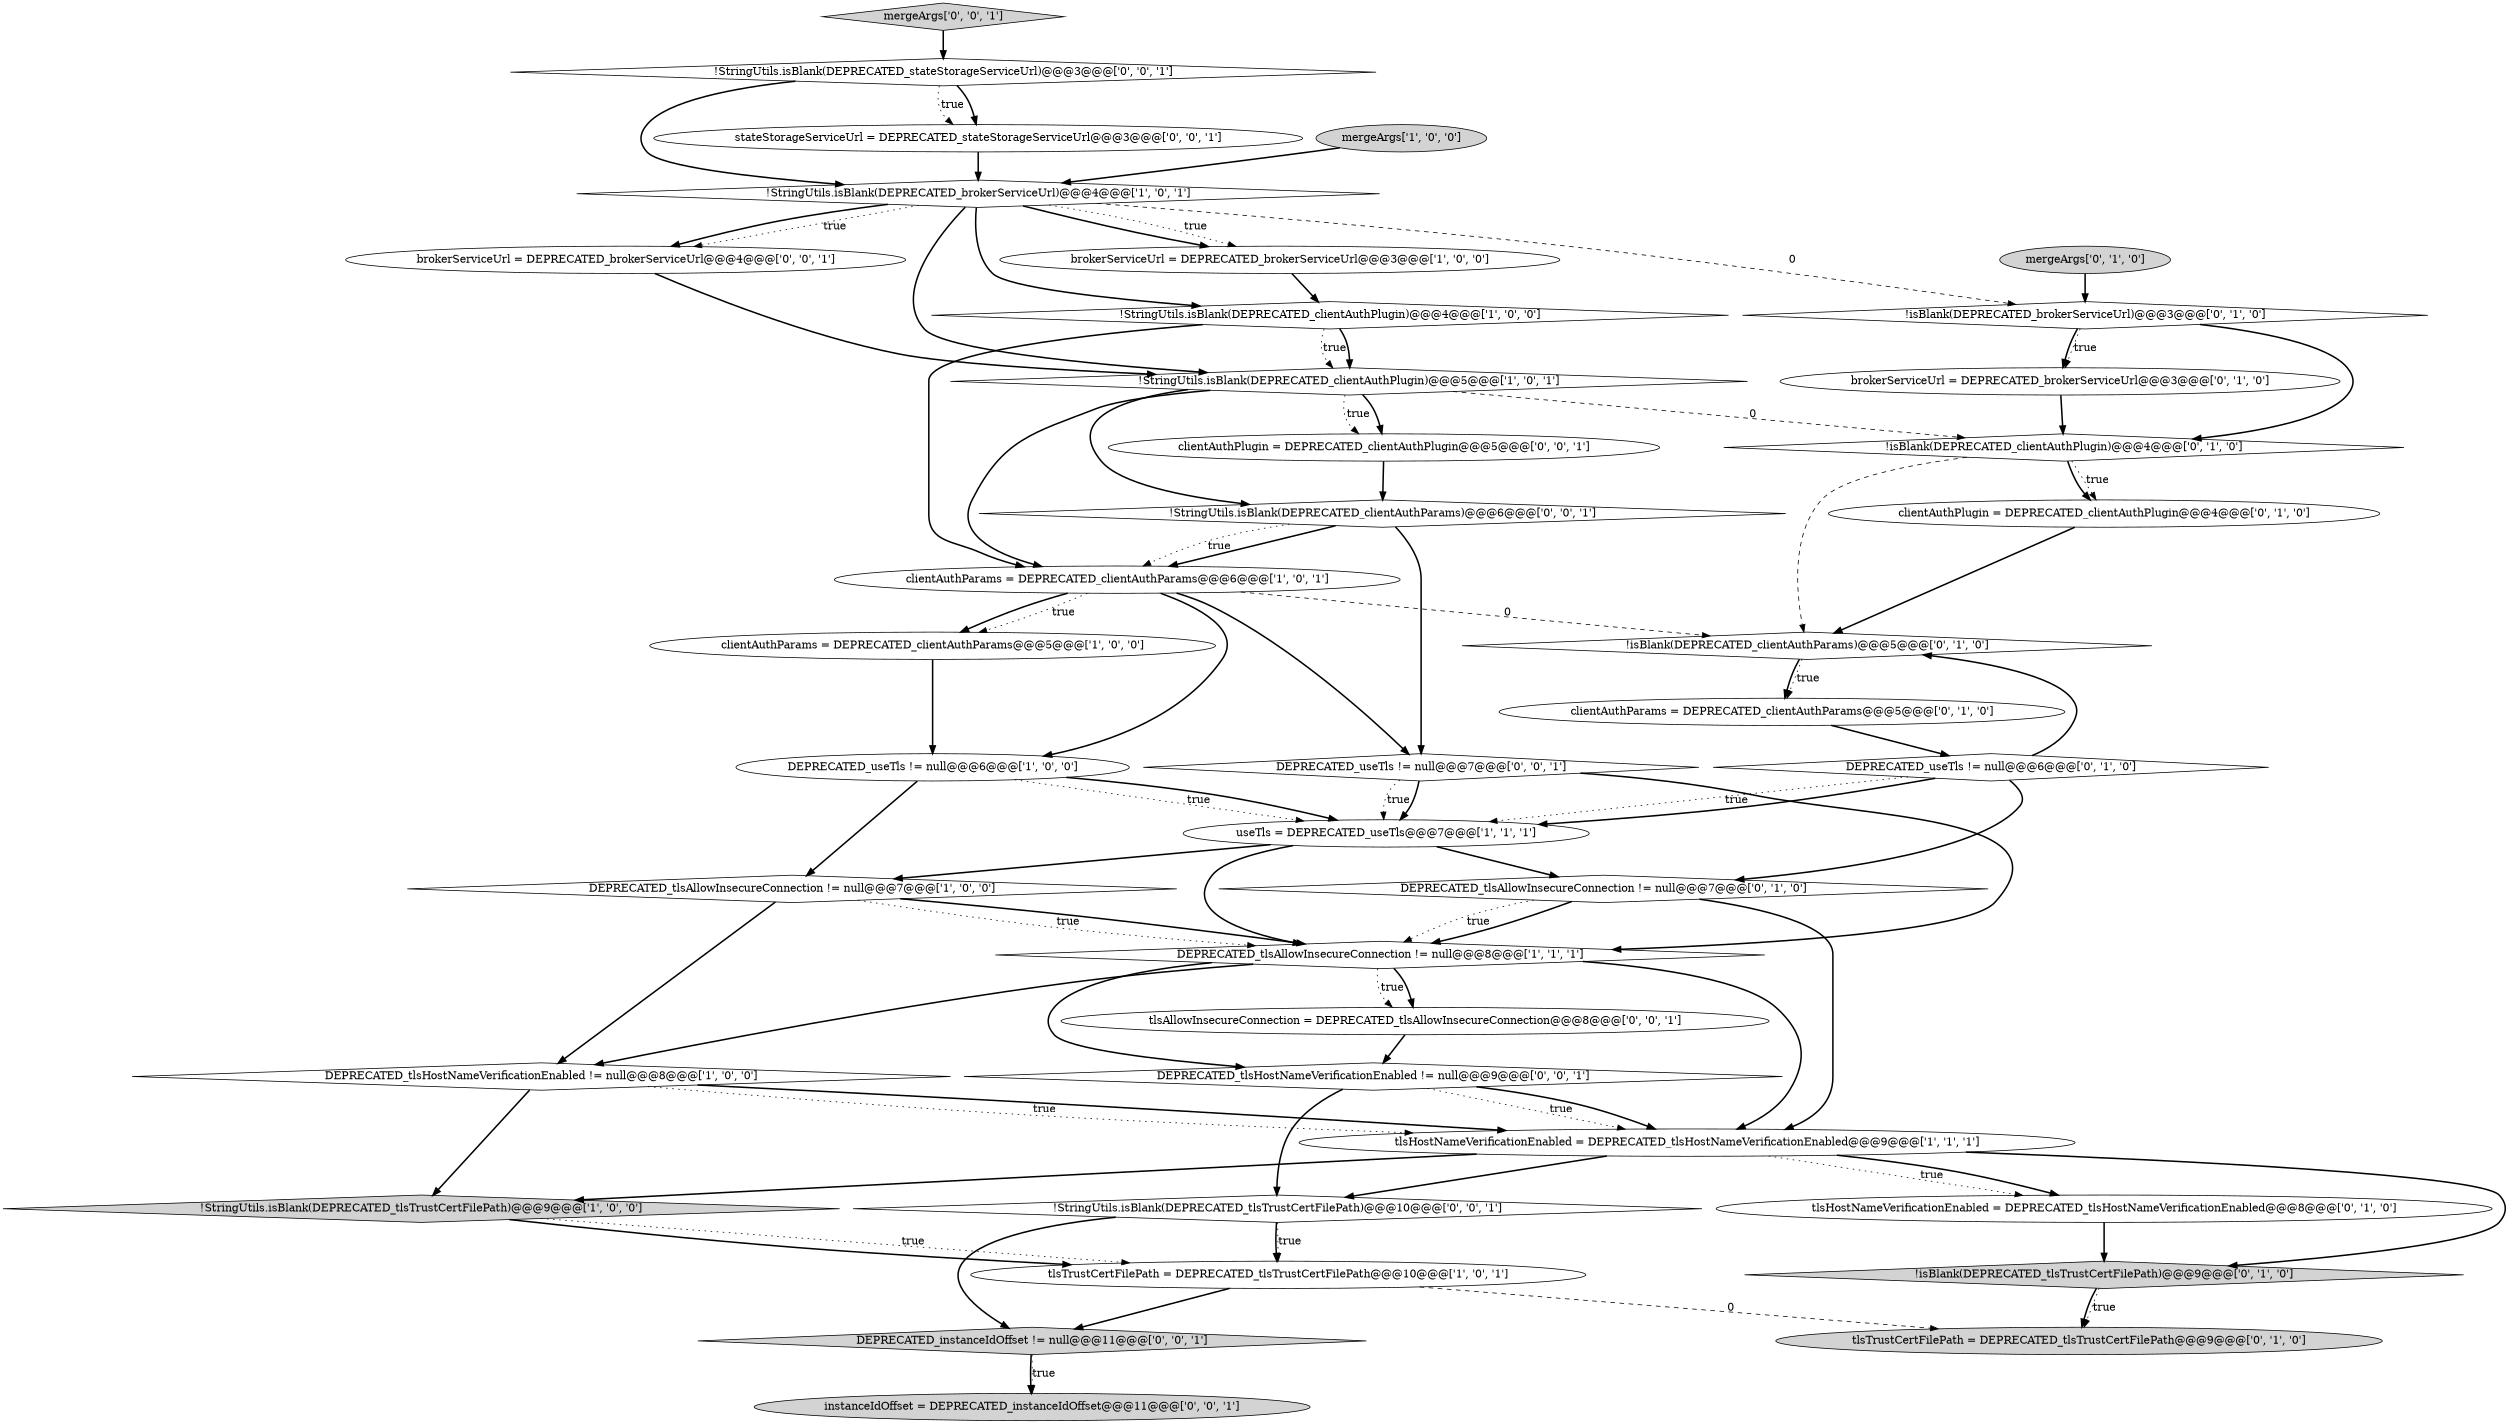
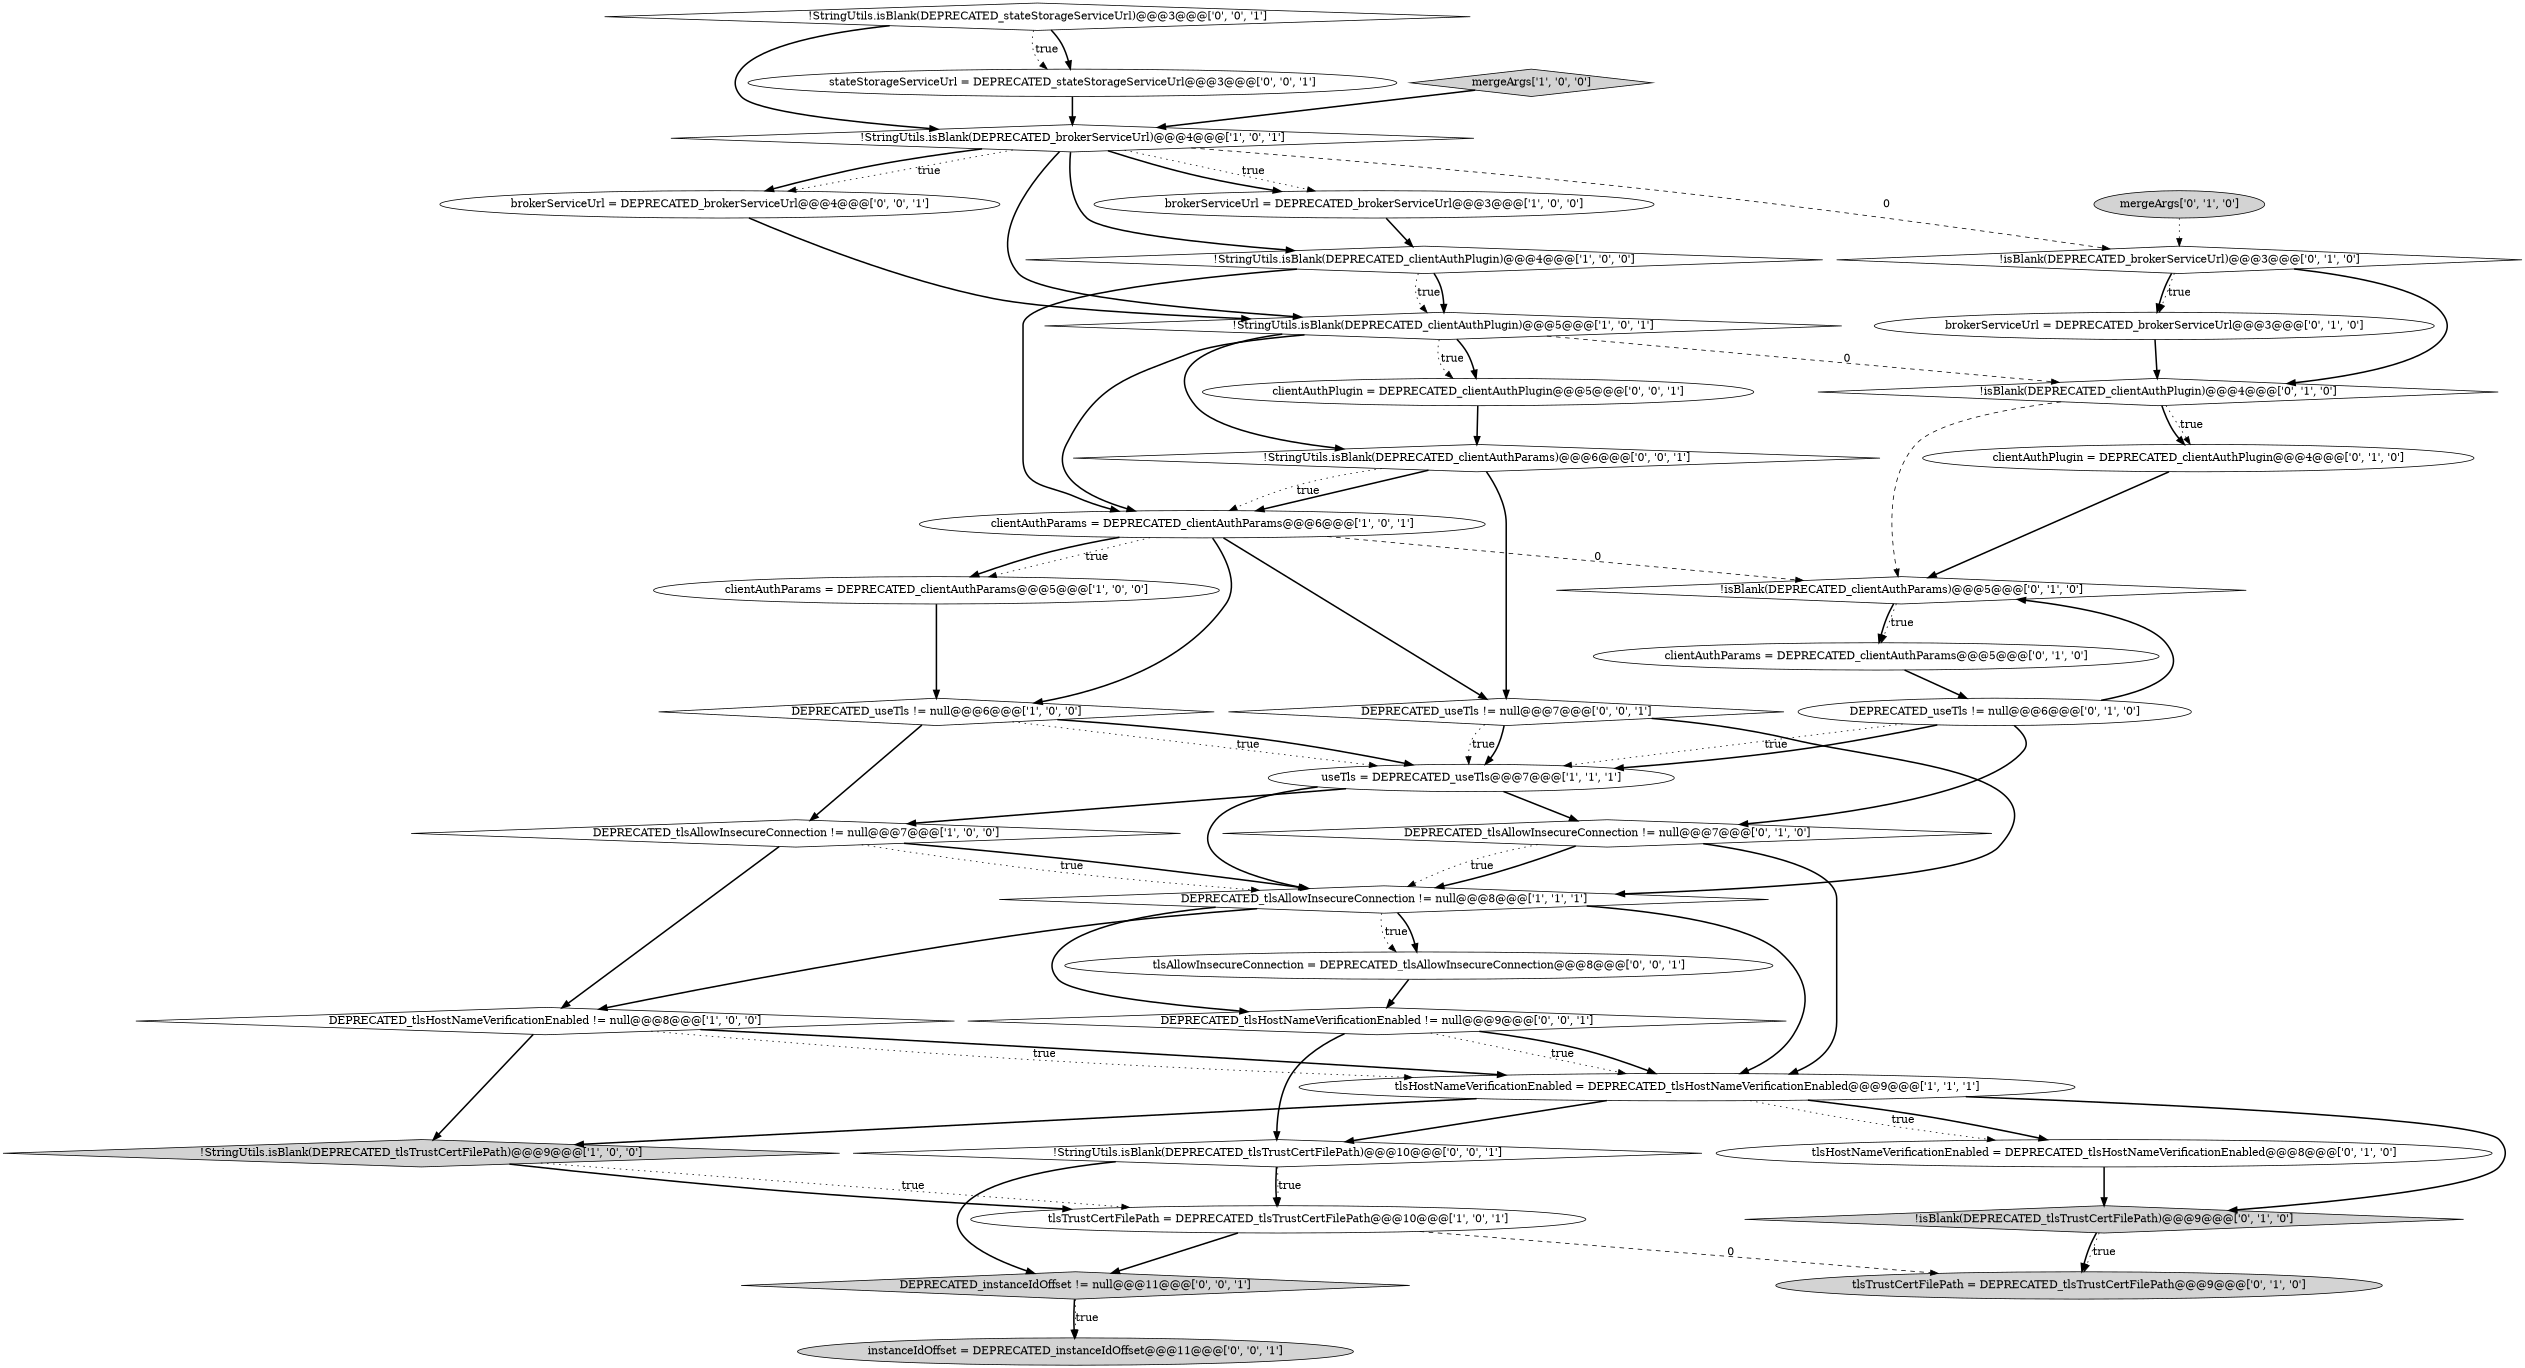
node "mergeArgs['0', '0', '1']": removed
node "mergeArgs['1', '0', '0']": shape ellipse -> diamond
edge "mergeArgs['0', '1', '0']" -> "!isBlank(DEPRECATED_brokerServiceUrl)@@@3@@@['0', '1', '0']": style bold -> dotted
node "DEPRECATED_useTls != null@@@6@@@['1', '0', '0']": shape ellipse -> diamond
node "DEPRECATED_useTls != null@@@6@@@['0', '1', '0']": shape diamond -> ellipse
